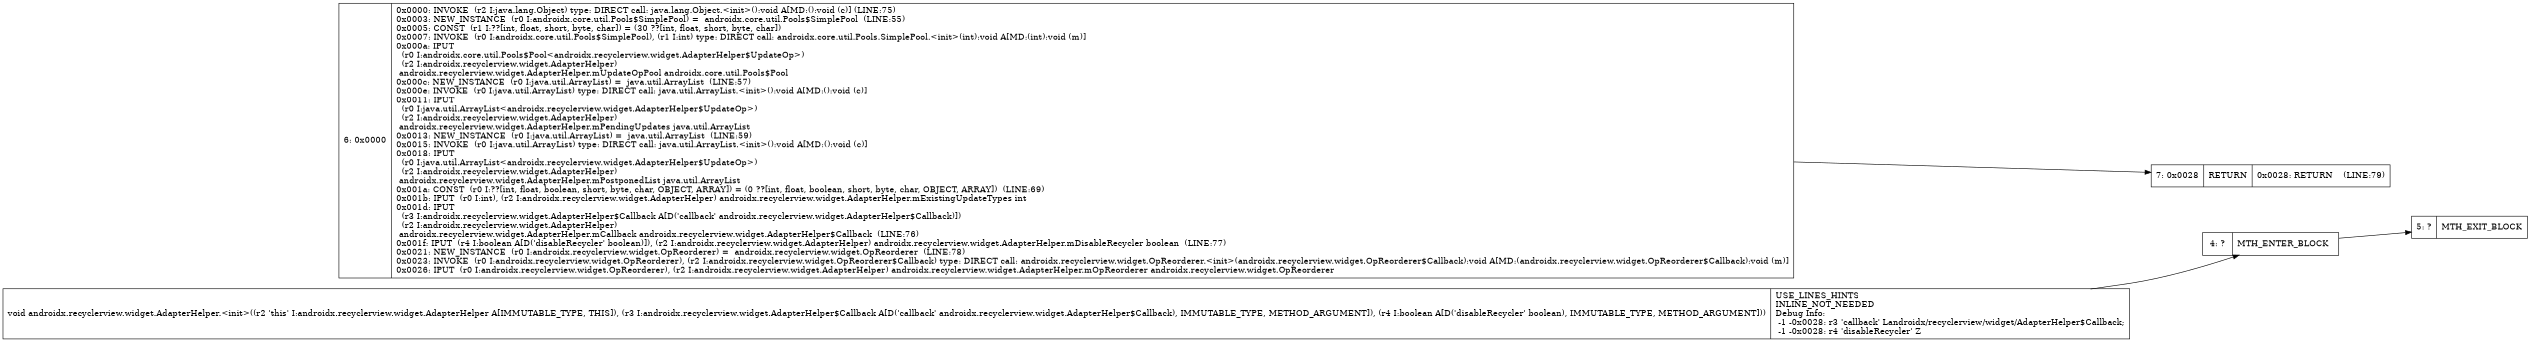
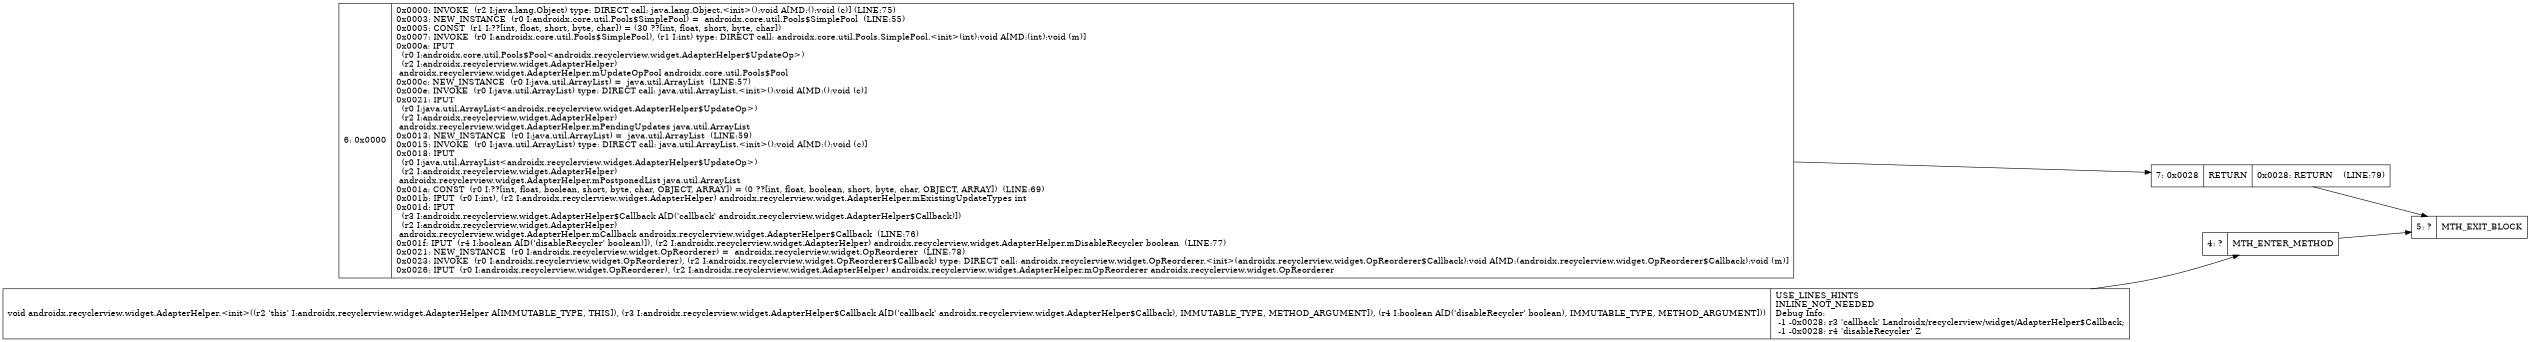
node "6: 0x0000": text "0x0011: IPUT" -> "0x0021: IPUT"
edge "7: 0x0028" -> "5: ?": added
node "4: ?": text "MTH_ENTER_BLOCK" -> "MTH_ENTER_METHOD"
